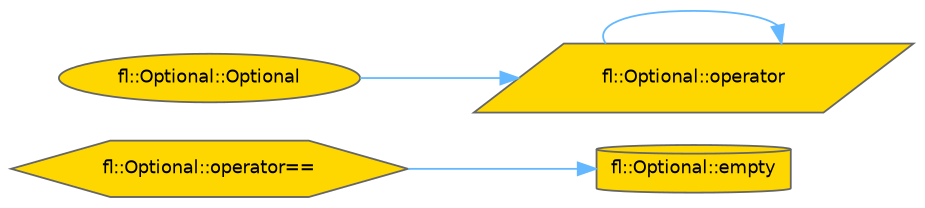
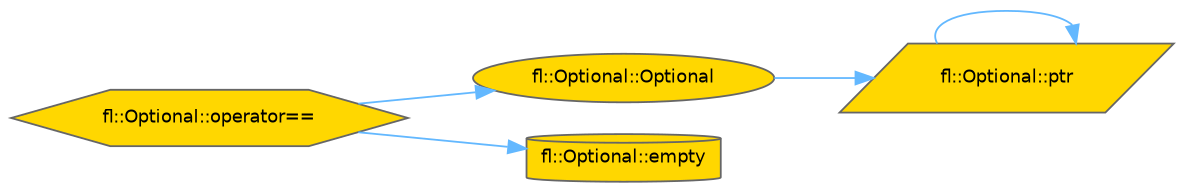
node "fl::Optional::operator": label "fl::Optional::operator" -> "fl::Optional::ptr"
edge "fl::Optional::operator==" -> "fl::Optional::Optional": added
